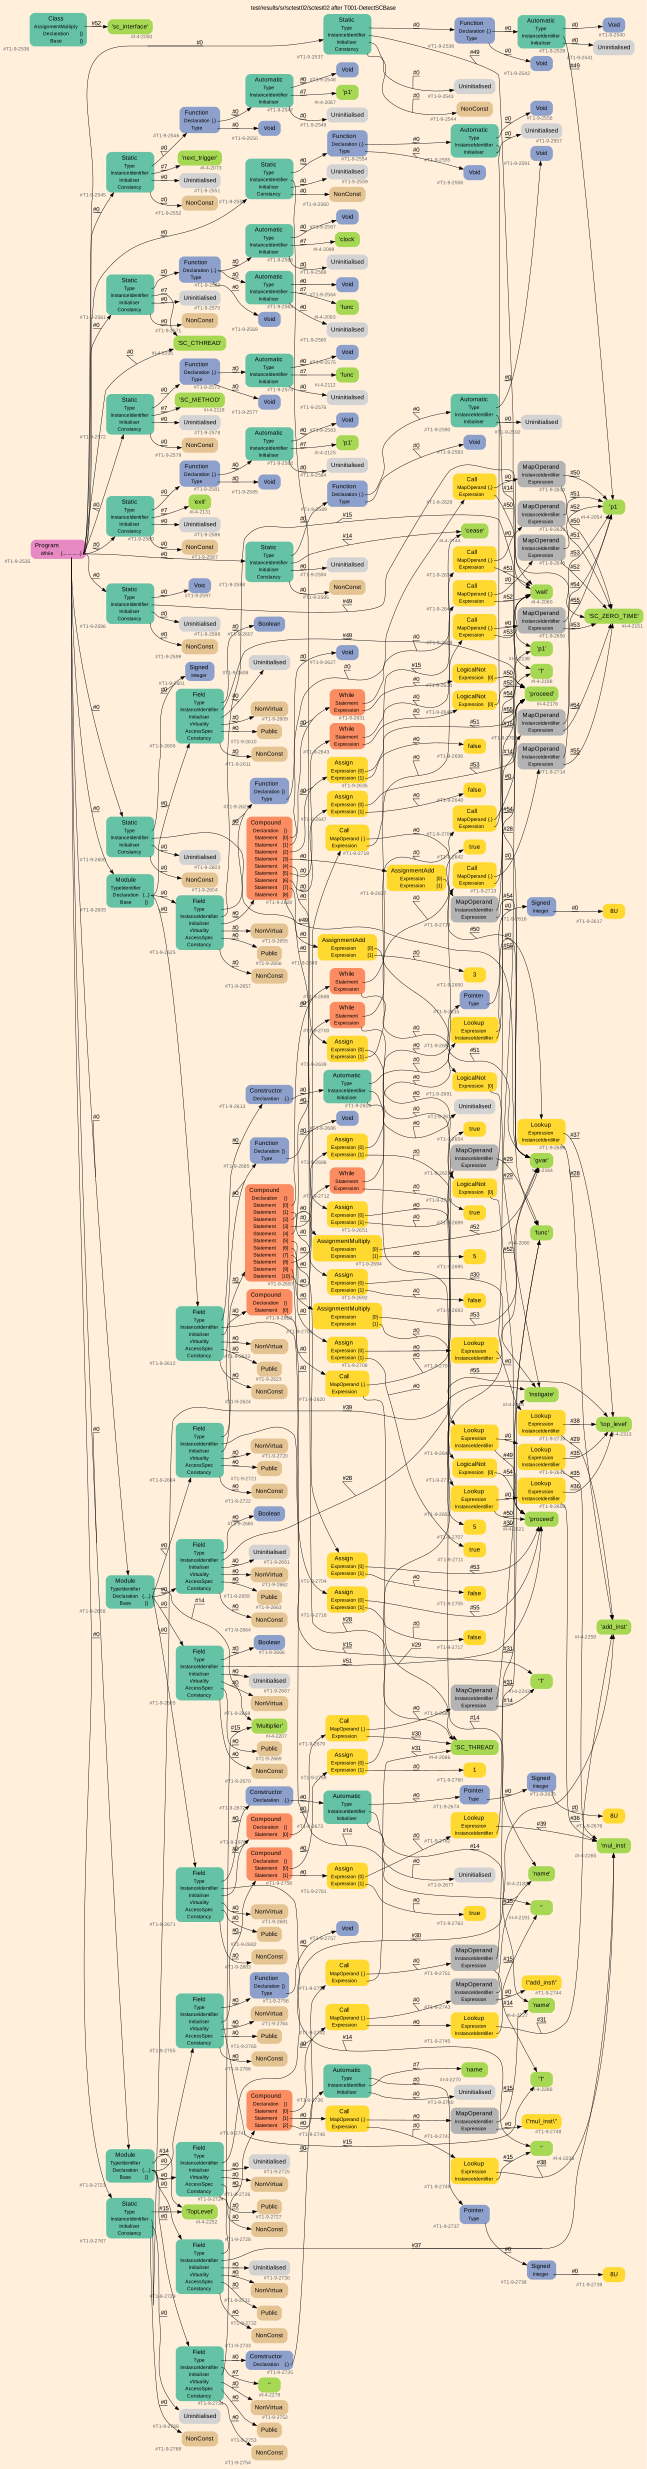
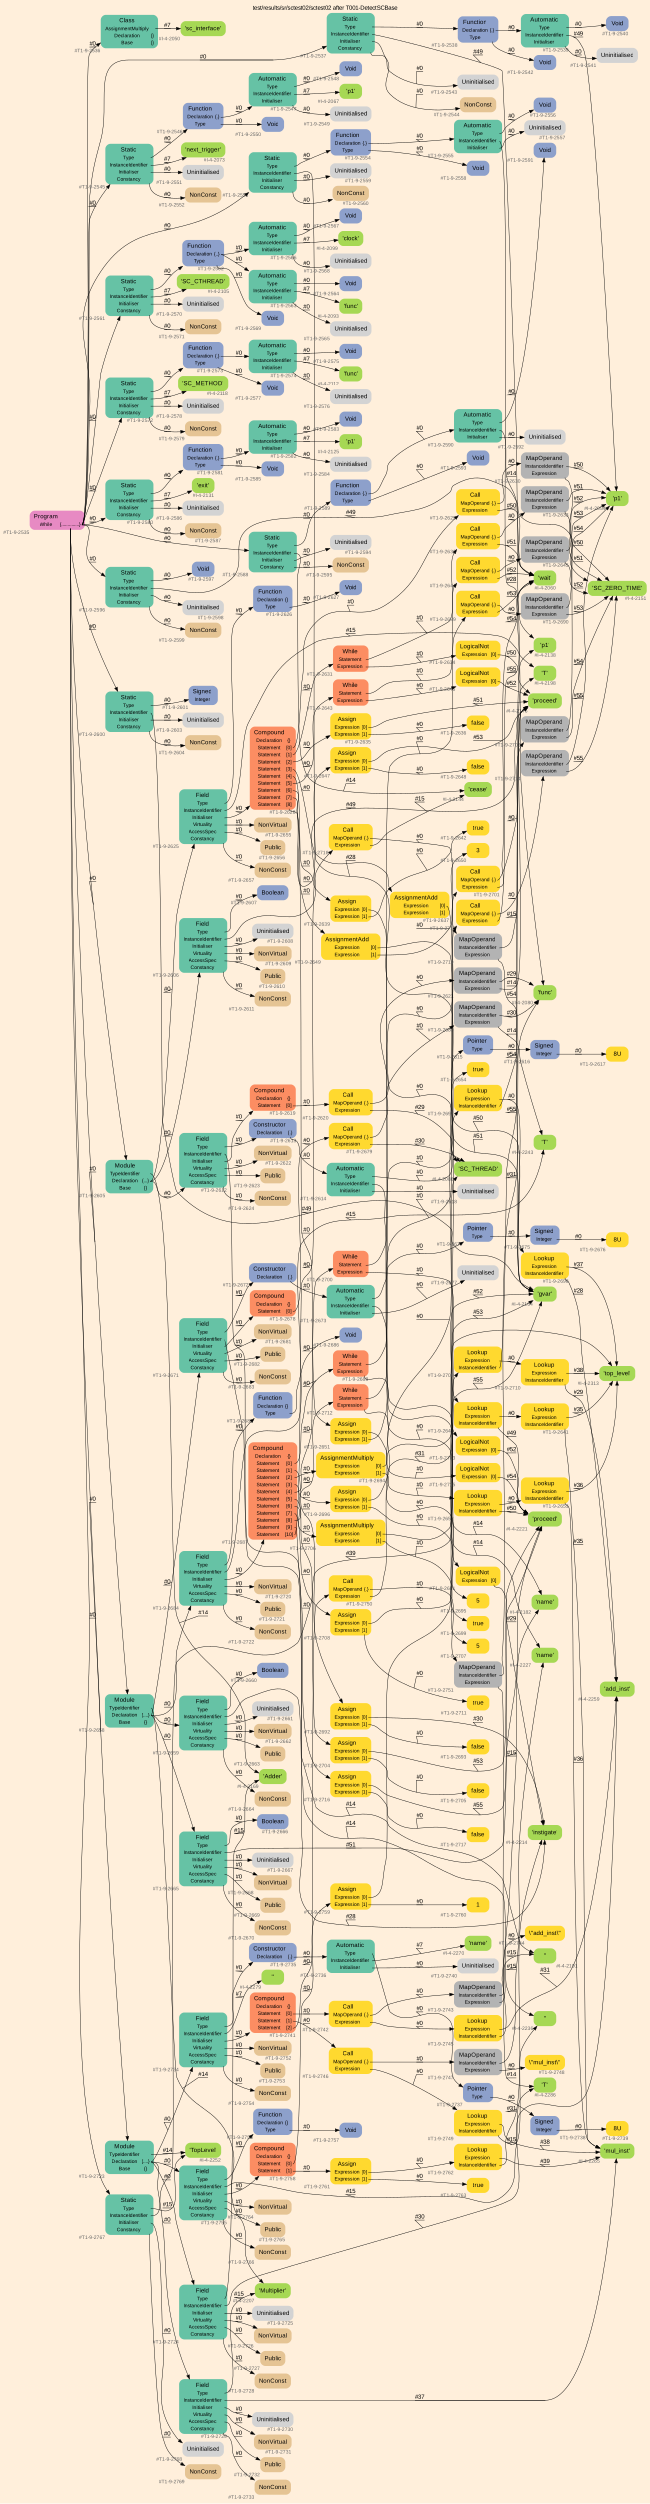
edge "Class" -> "'sc_interface'": label "#52" -> "#7"
edge "Program" -> "'SC_CTHREAD'": now "Program" -> "Class"
node "'Adder'": added
